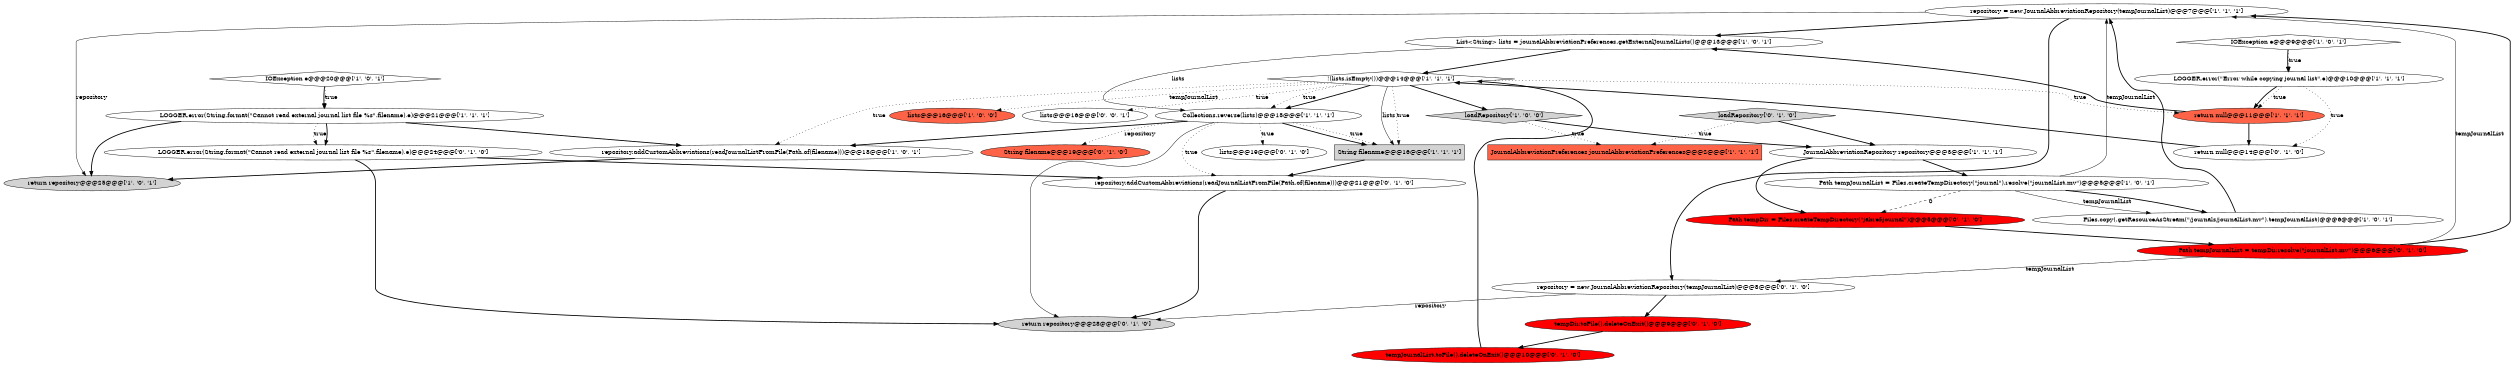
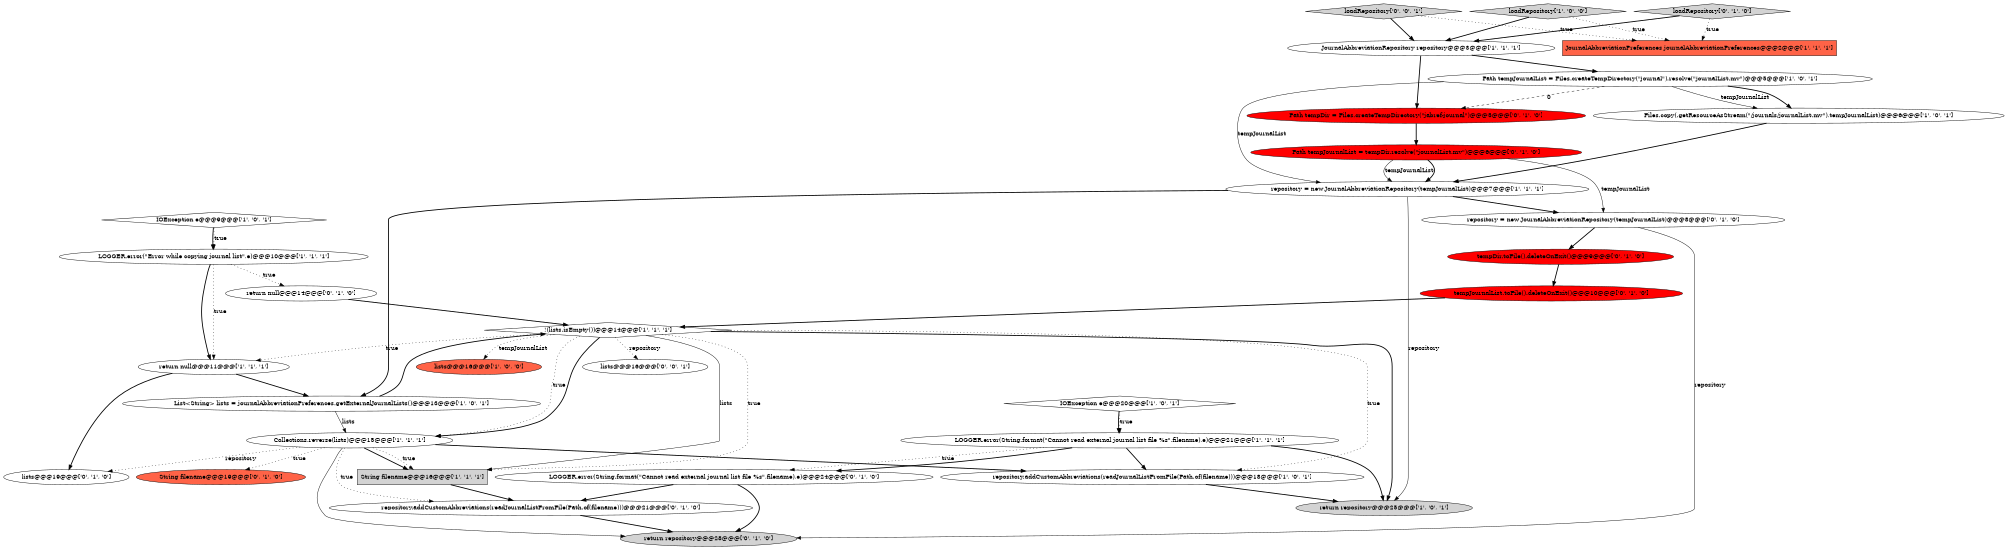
node "loadRepository['0', '0', '1']": added
edge "!(lists.isEmpty())@@@14@@@['1', '1', '1']" -> "lists@@@16@@@['0', '0', '1']": label "true" -> "repository"
edge "!(lists.isEmpty())@@@14@@@['1', '1', '1']" -> "loadRepository['1', '0', '0']": now "!(lists.isEmpty())@@@14@@@['1', '1', '1']" -> "return repository@@@25@@@['1', '0', '1']"
node "return null@@@11@@@['1', '1', '1']": fillcolor tomato -> white
edge "return null@@@11@@@['1', '1', '1']" -> "return null@@@14@@@['0', '1', '0']": now "return null@@@11@@@['1', '1', '1']" -> "lists@@@19@@@['0', '1', '0']"
edge "Collections.reverse(lists)@@@15@@@['1', '1', '1']" -> "String filename@@@19@@@['0', '1', '0']": label "repository" -> "true"
edge "Collections.reverse(lists)@@@15@@@['1', '1', '1']" -> "lists@@@19@@@['0', '1', '0']": label "true" -> "repository"
